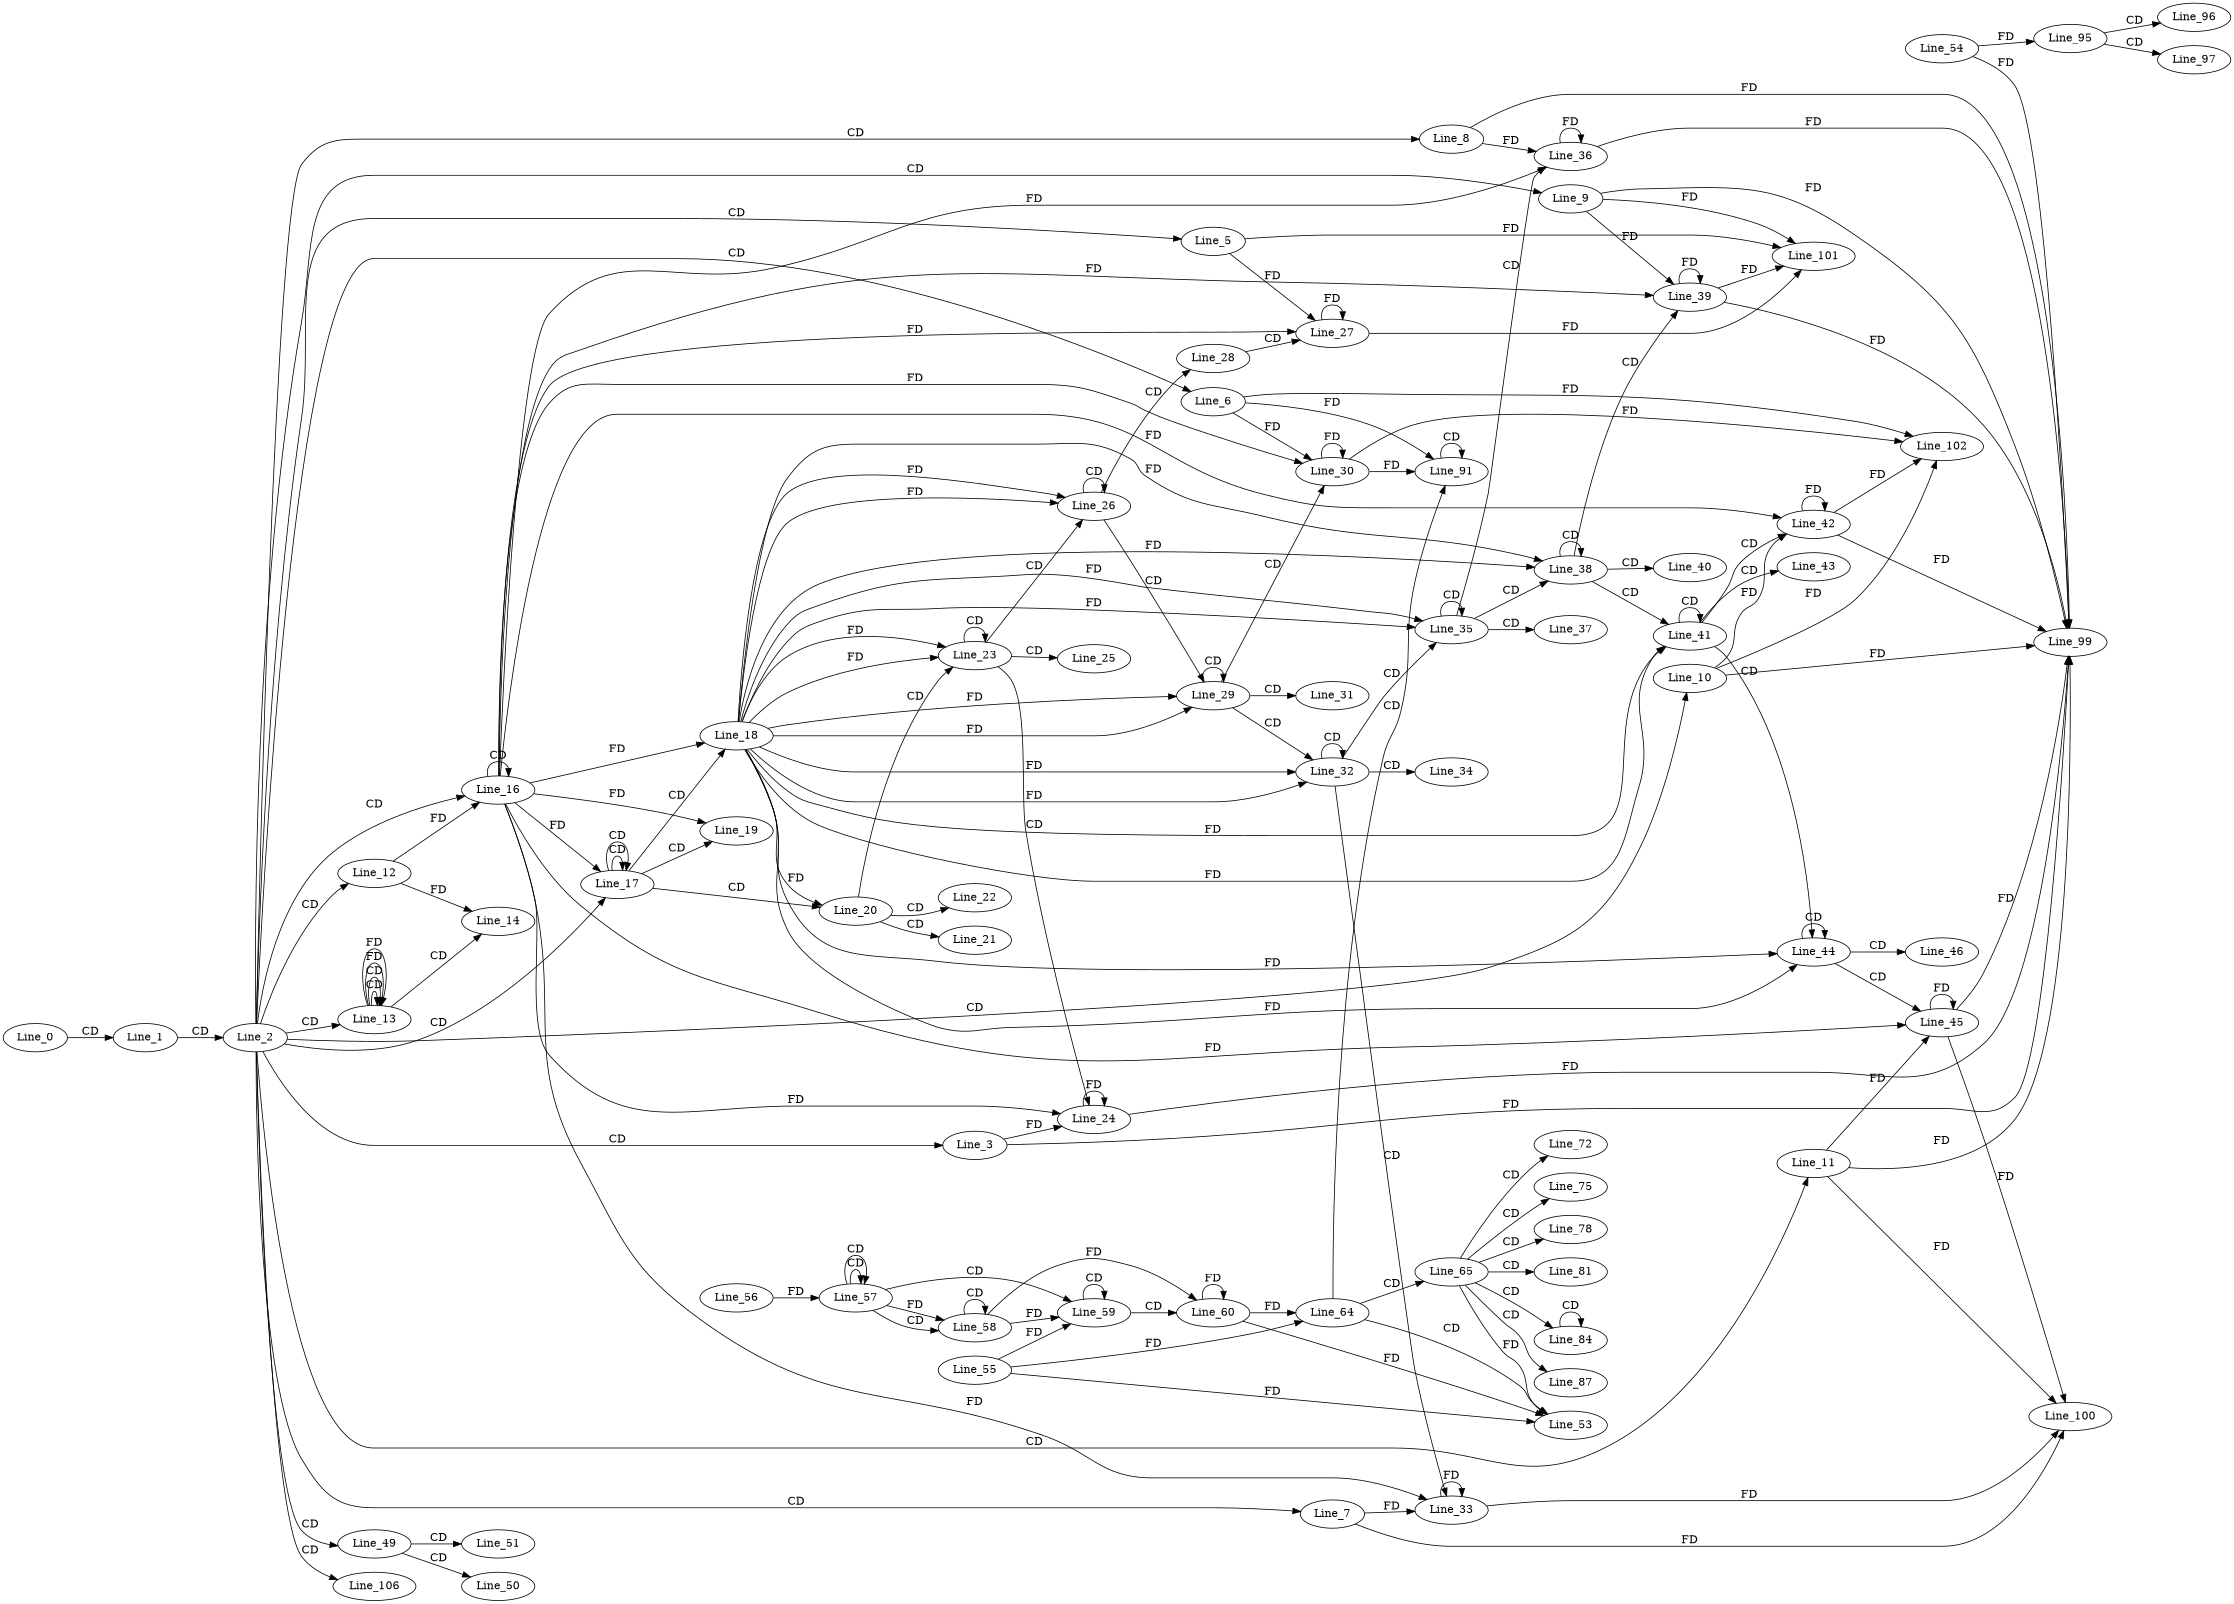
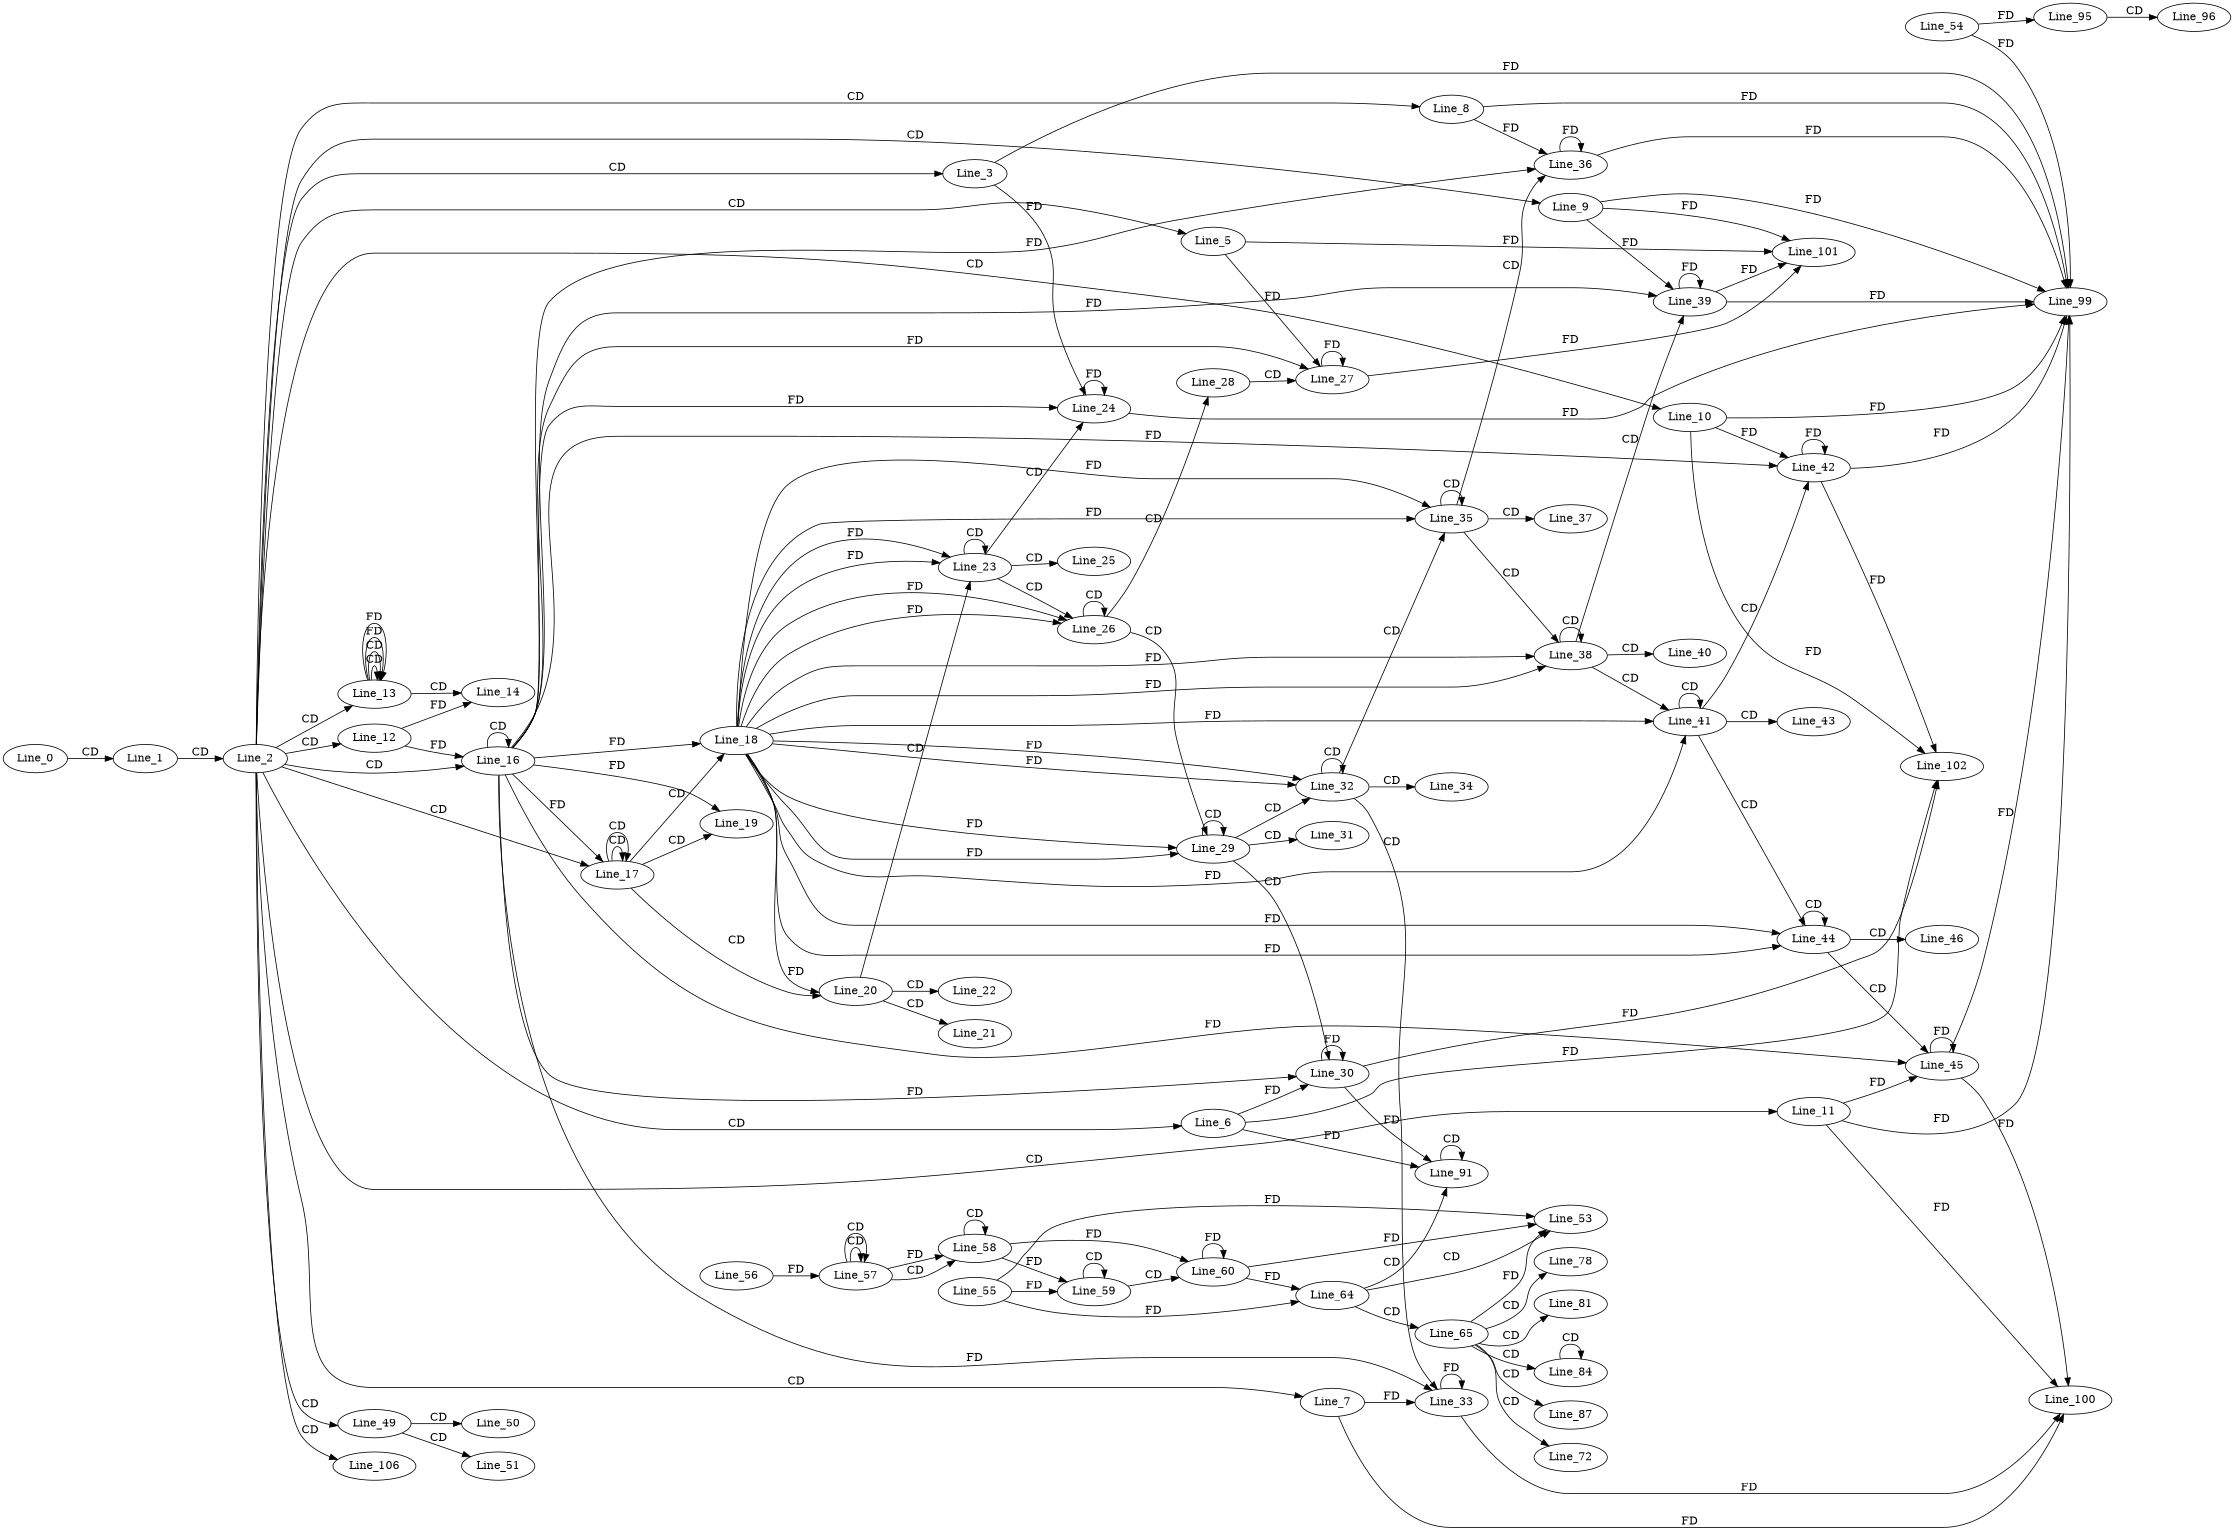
node "Line_97": removed
node "Line_75": removed
edge "Line_57" -> "Line_59": removed, label "CD"
